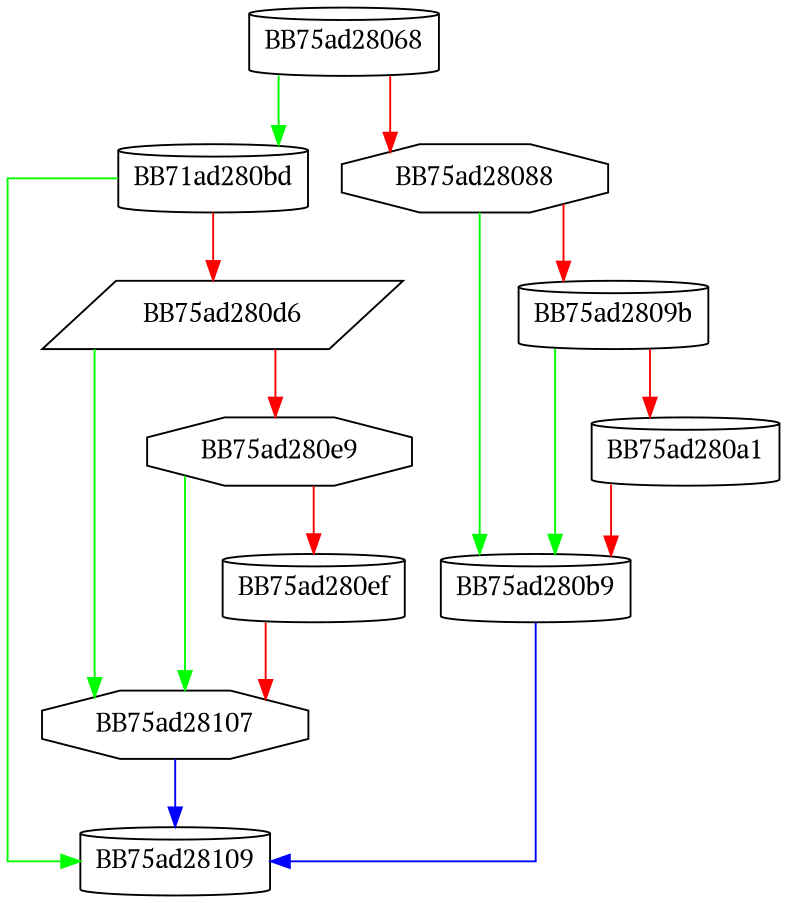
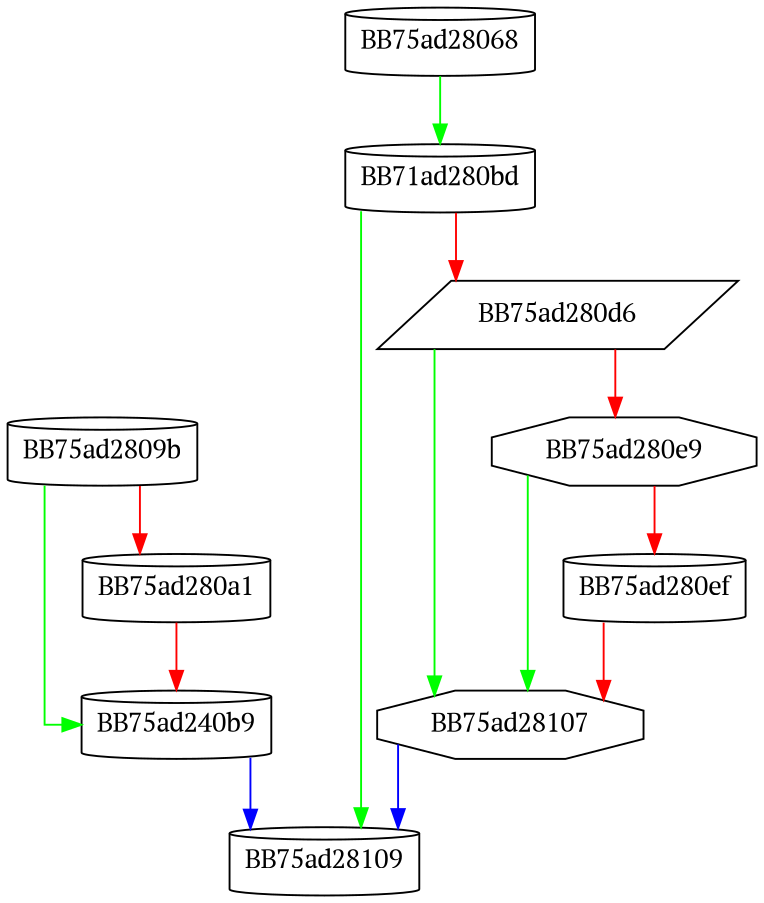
node "BB75ad28088": removed
node "BB75ad280b9": label "BB75ad280b9" -> "BB75ad240b9"
